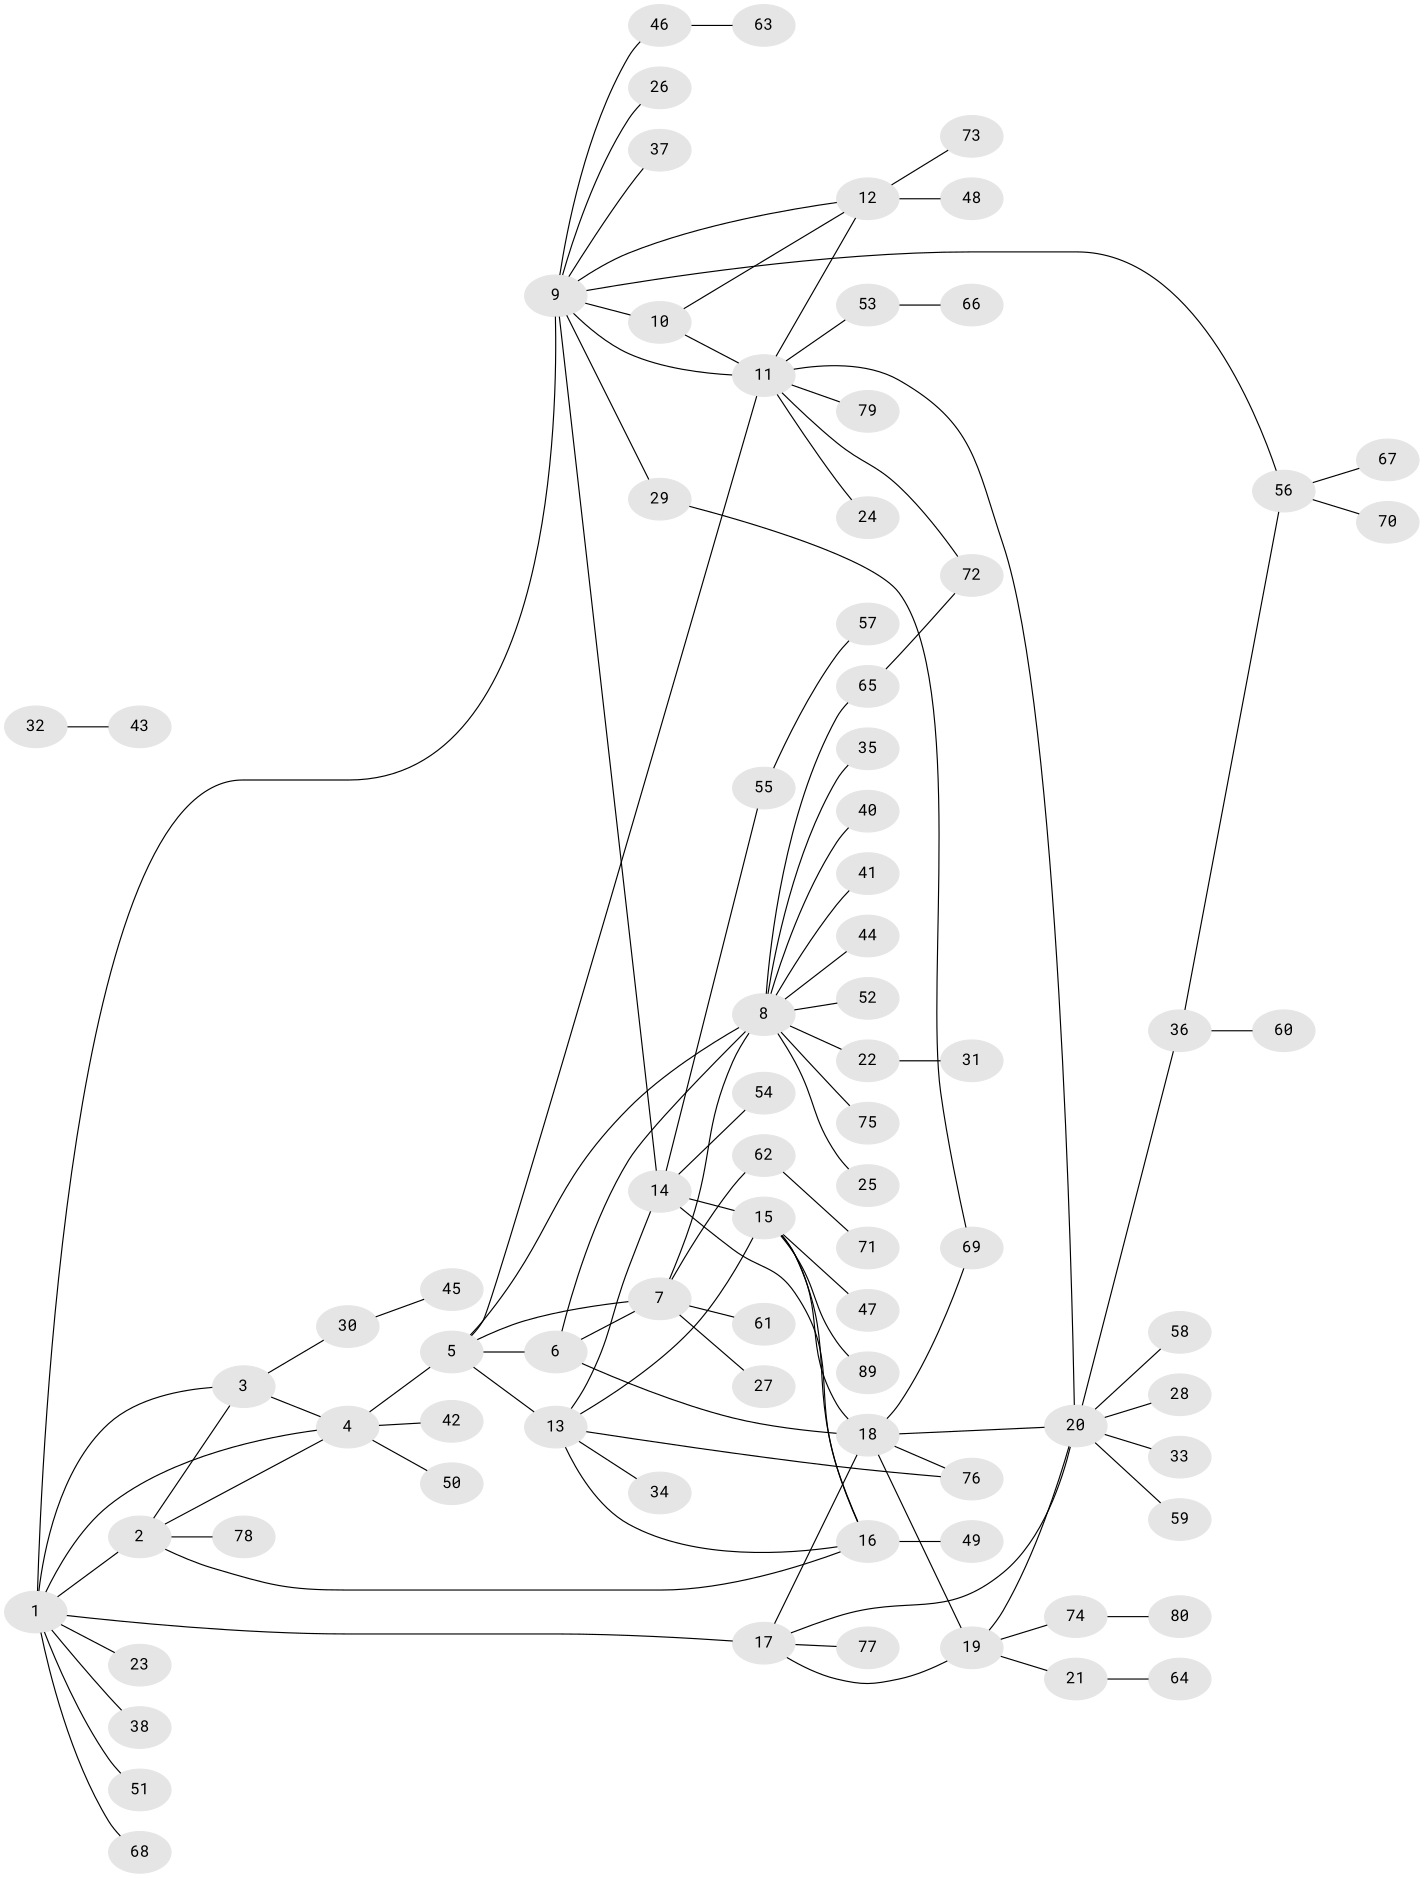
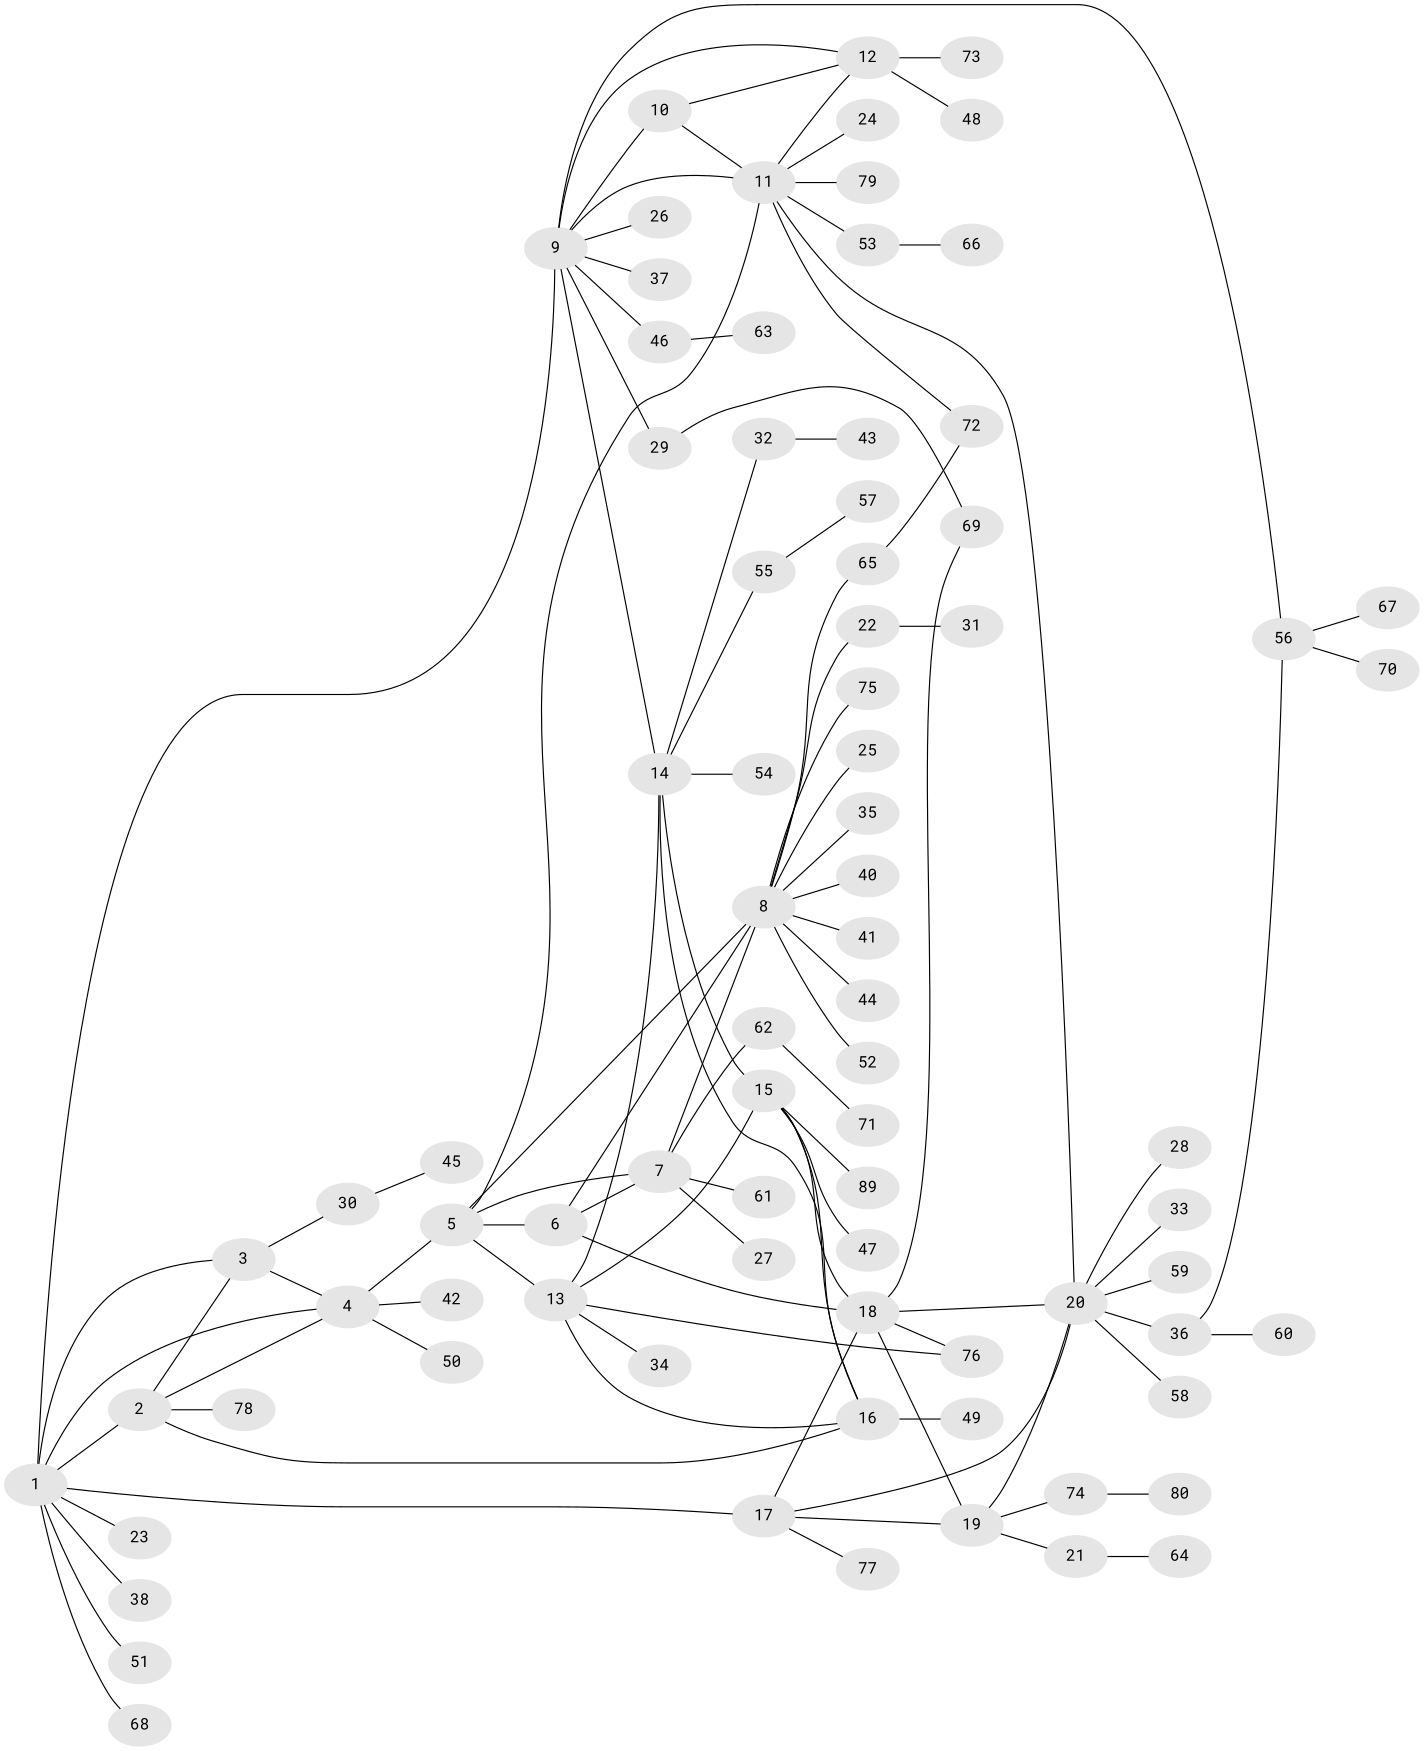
edge "32" -- "14": added
